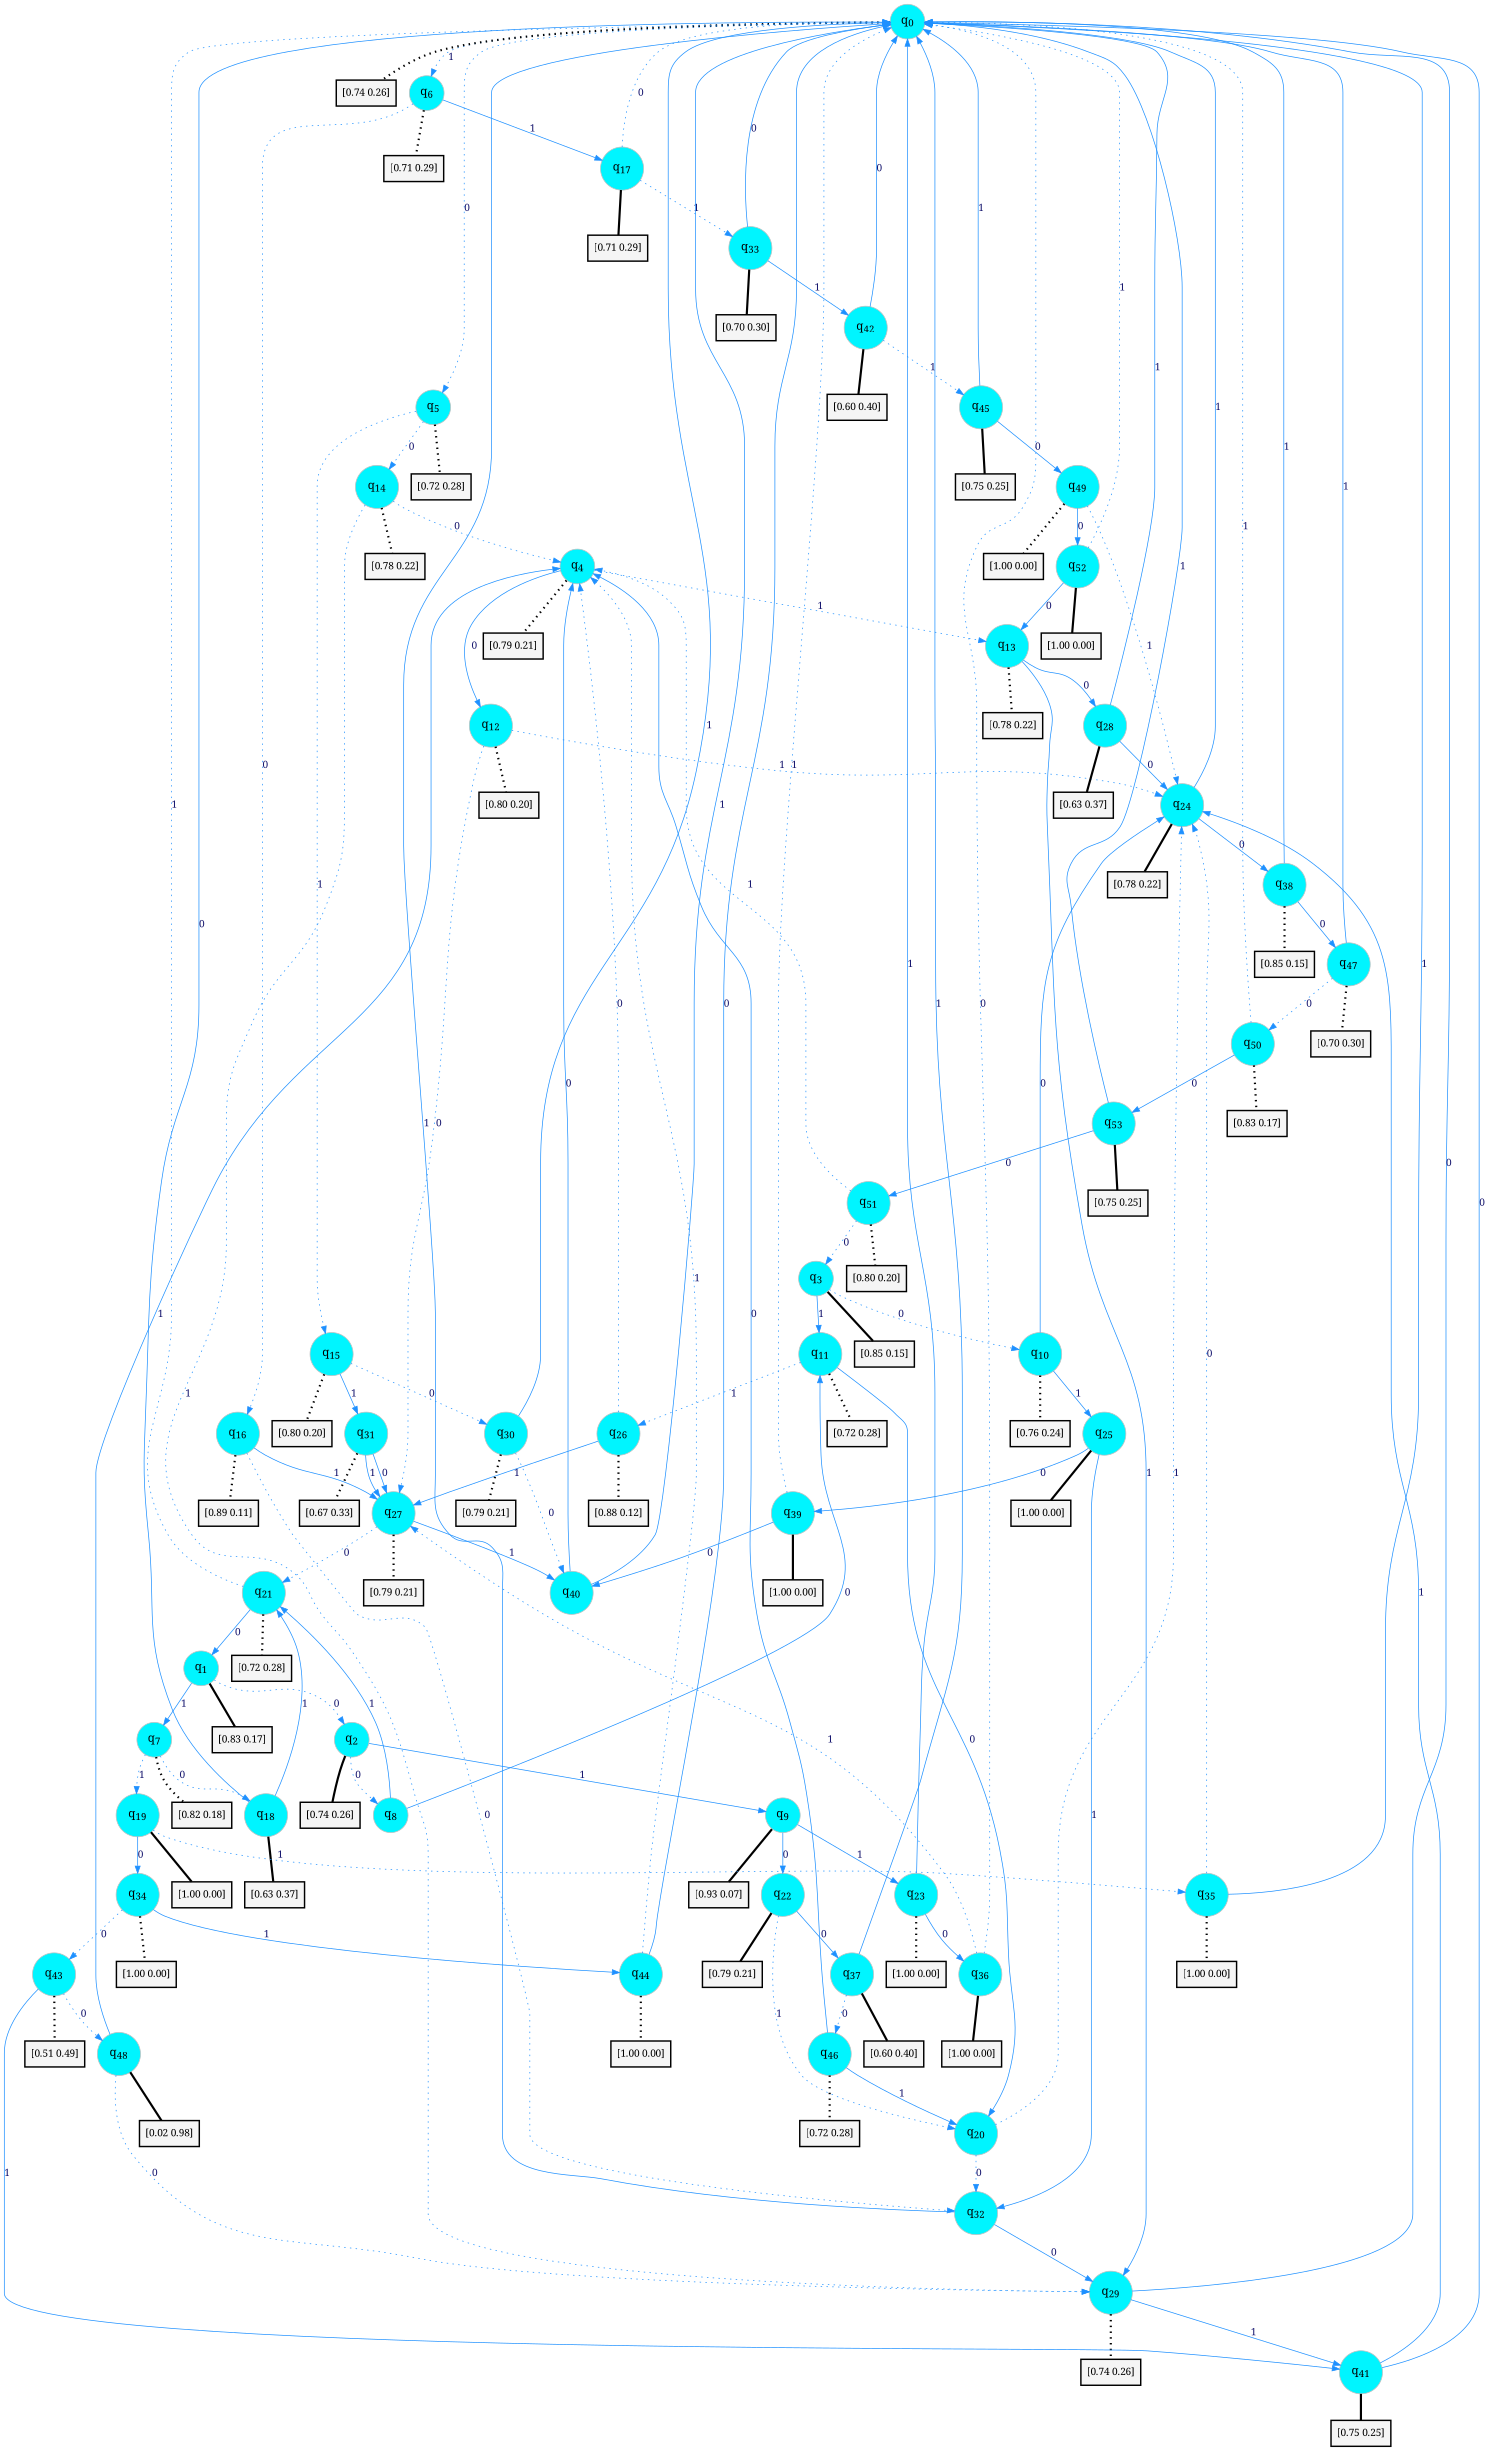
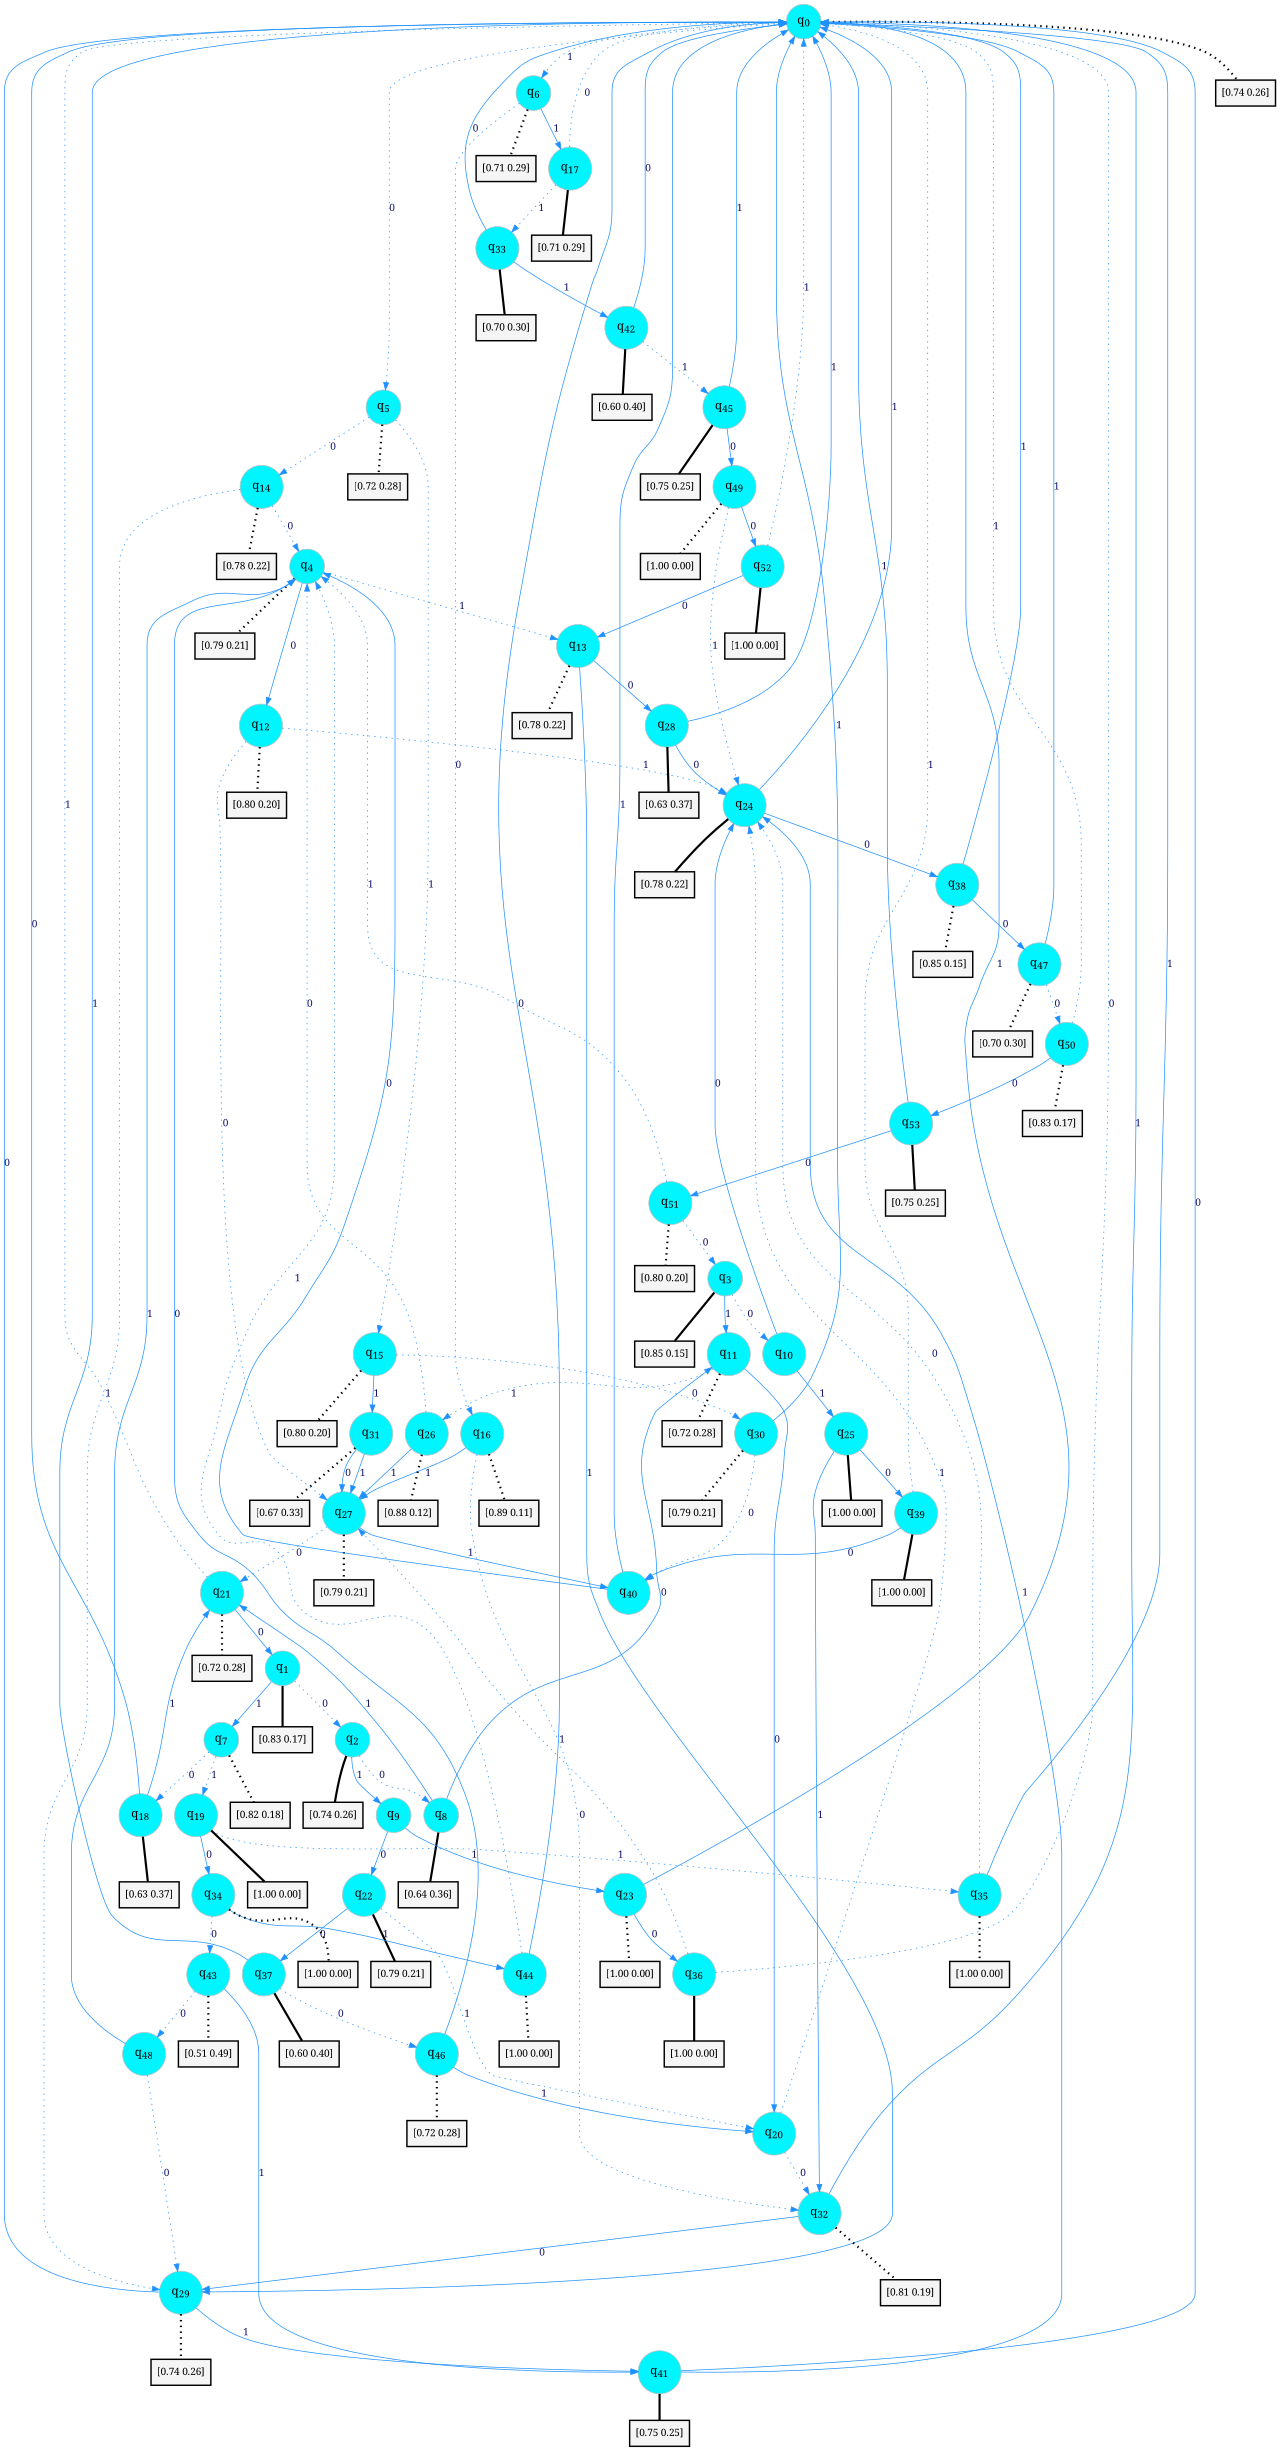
node "[0.76 0.24]": removed
node "[0.64 0.36]": added
node "[0.93 0.07]": removed
node "[0.02 0.98]": removed
node "[0.81 0.19]": added
